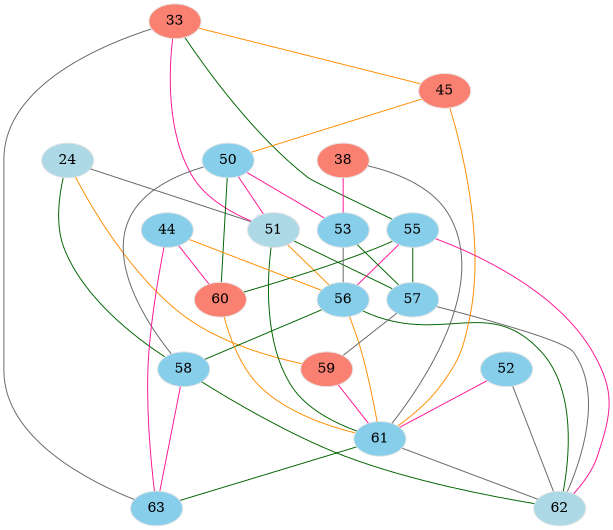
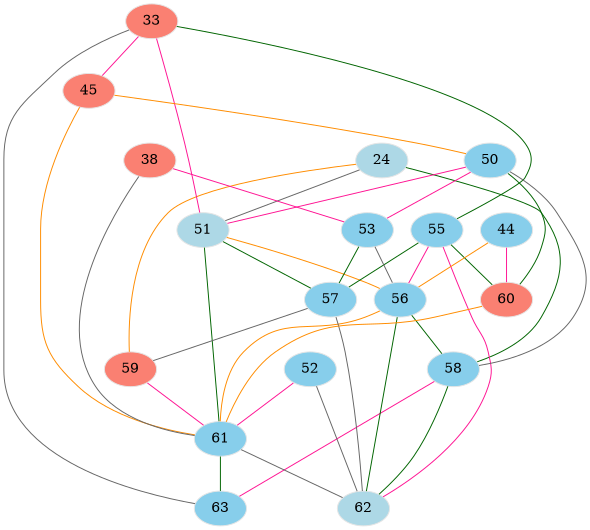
edge "33" -- "45": color darkorange -> deeppink
edge "44" -- "63": removed
